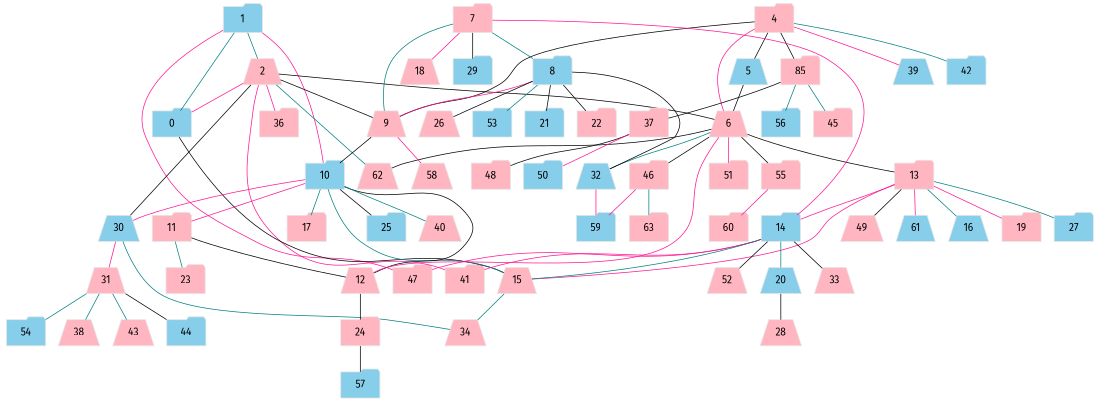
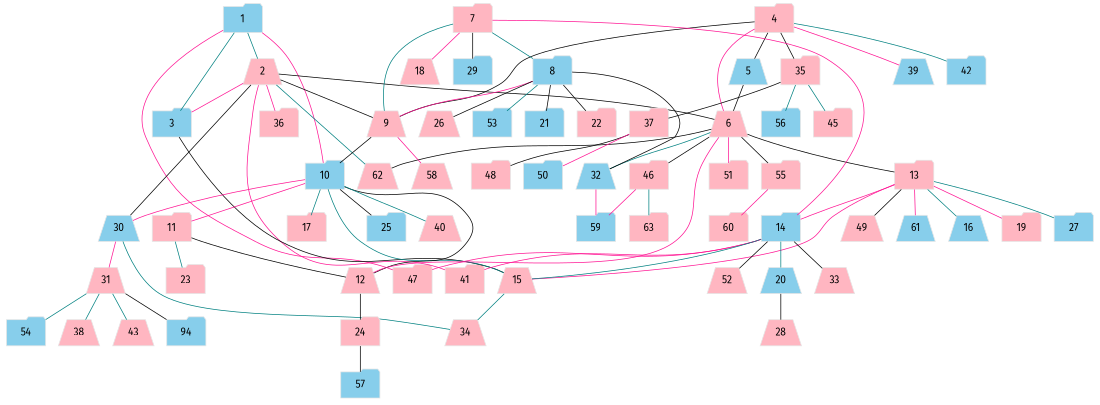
node "85": label "85" -> "35"
node "0": label "0" -> "3"
node "44": label "44" -> "94"
